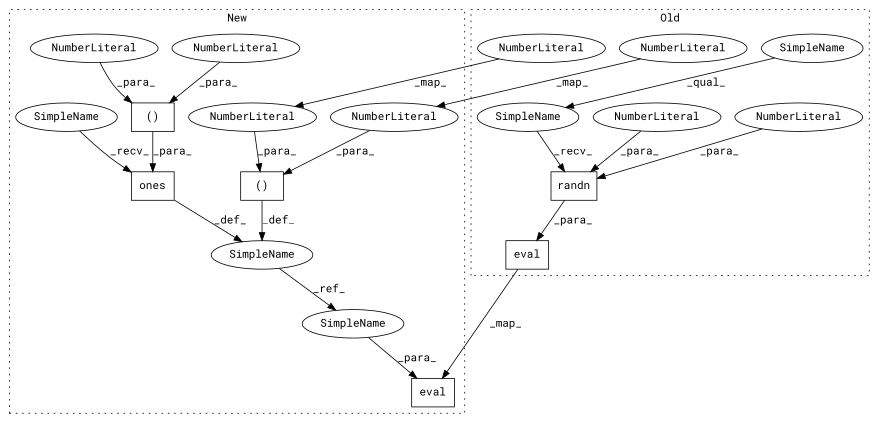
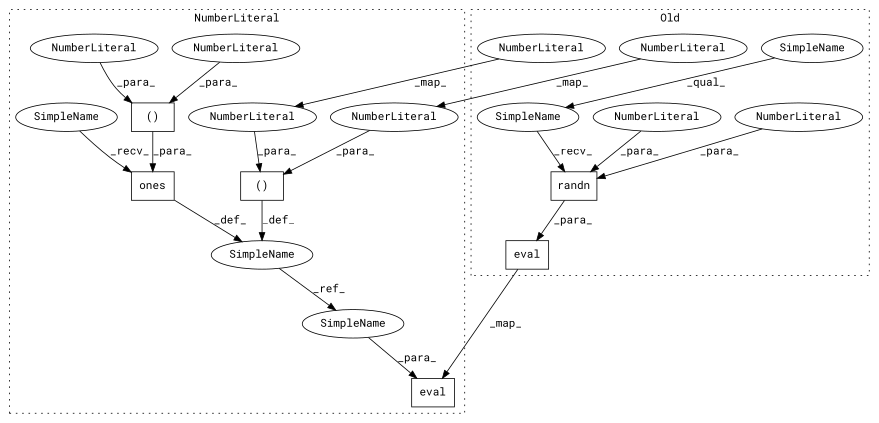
cluster "New": label "New" -> "NumberLiteral"
